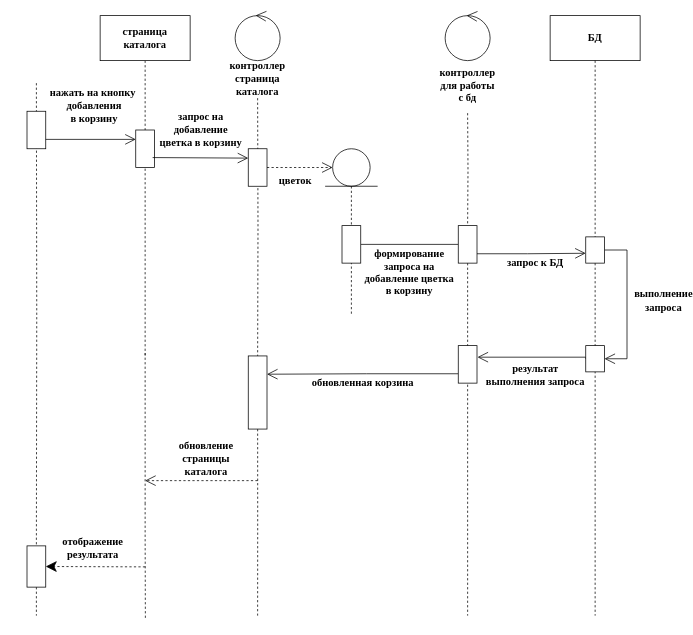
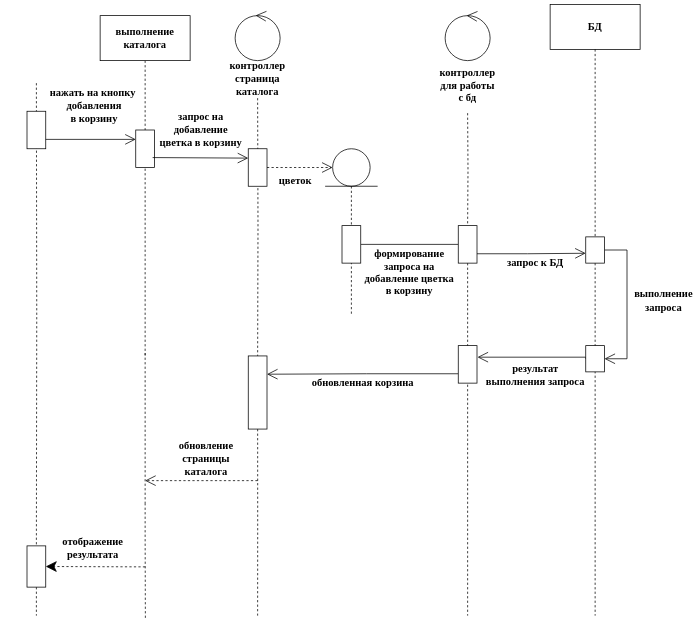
node "страница каталога": label "страница каталога" -> "выполнение каталога"
node "БД": moved (595, 38) -> (595, 27)
